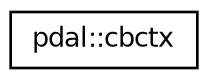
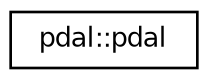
node "pdal::cbctx": label "pdal::cbctx" -> "pdal::pdal"
